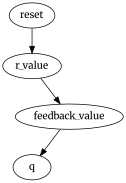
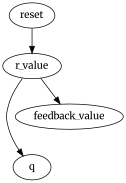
edge "feedback_value" -> "q": now "r_value" -> "q"
